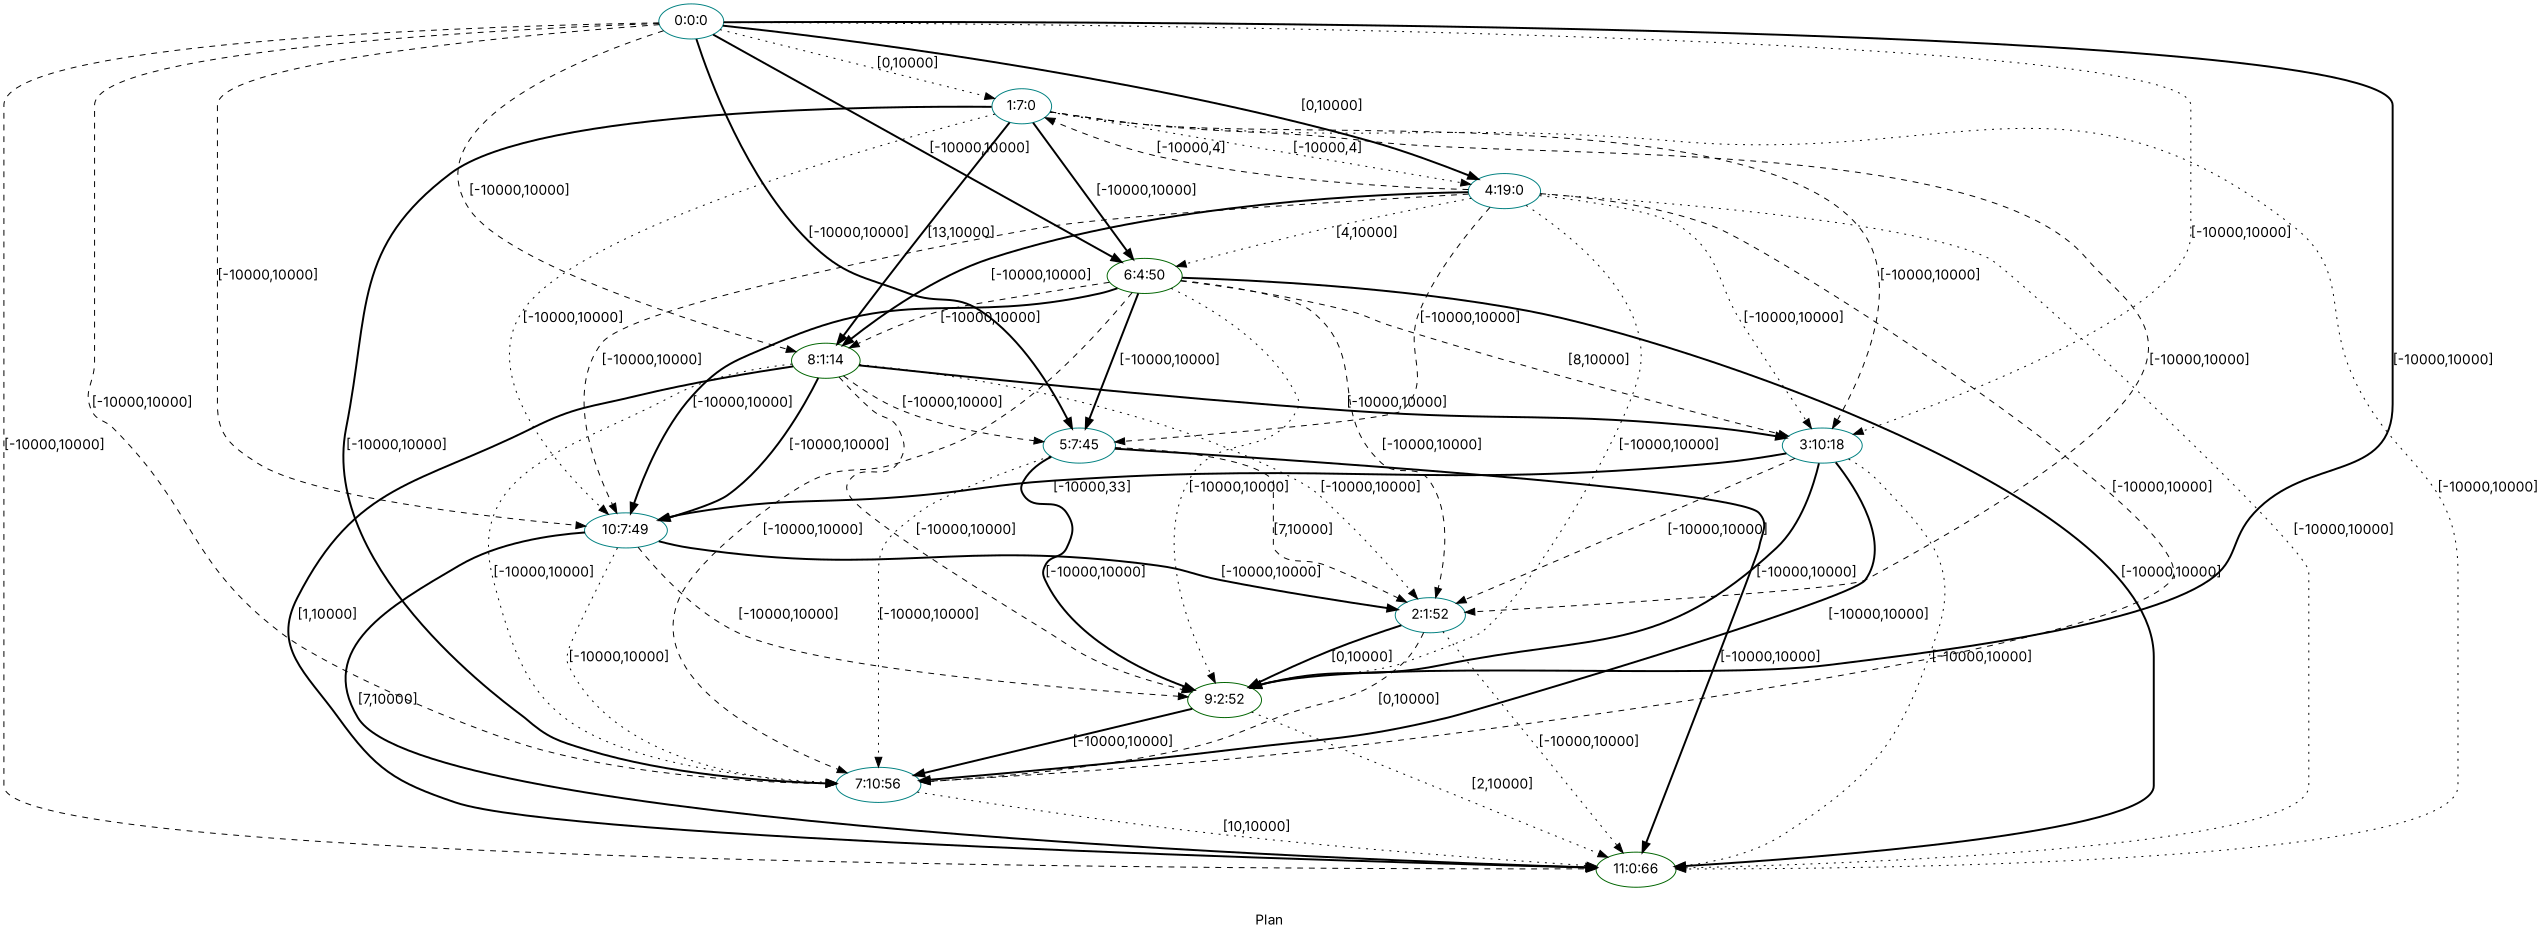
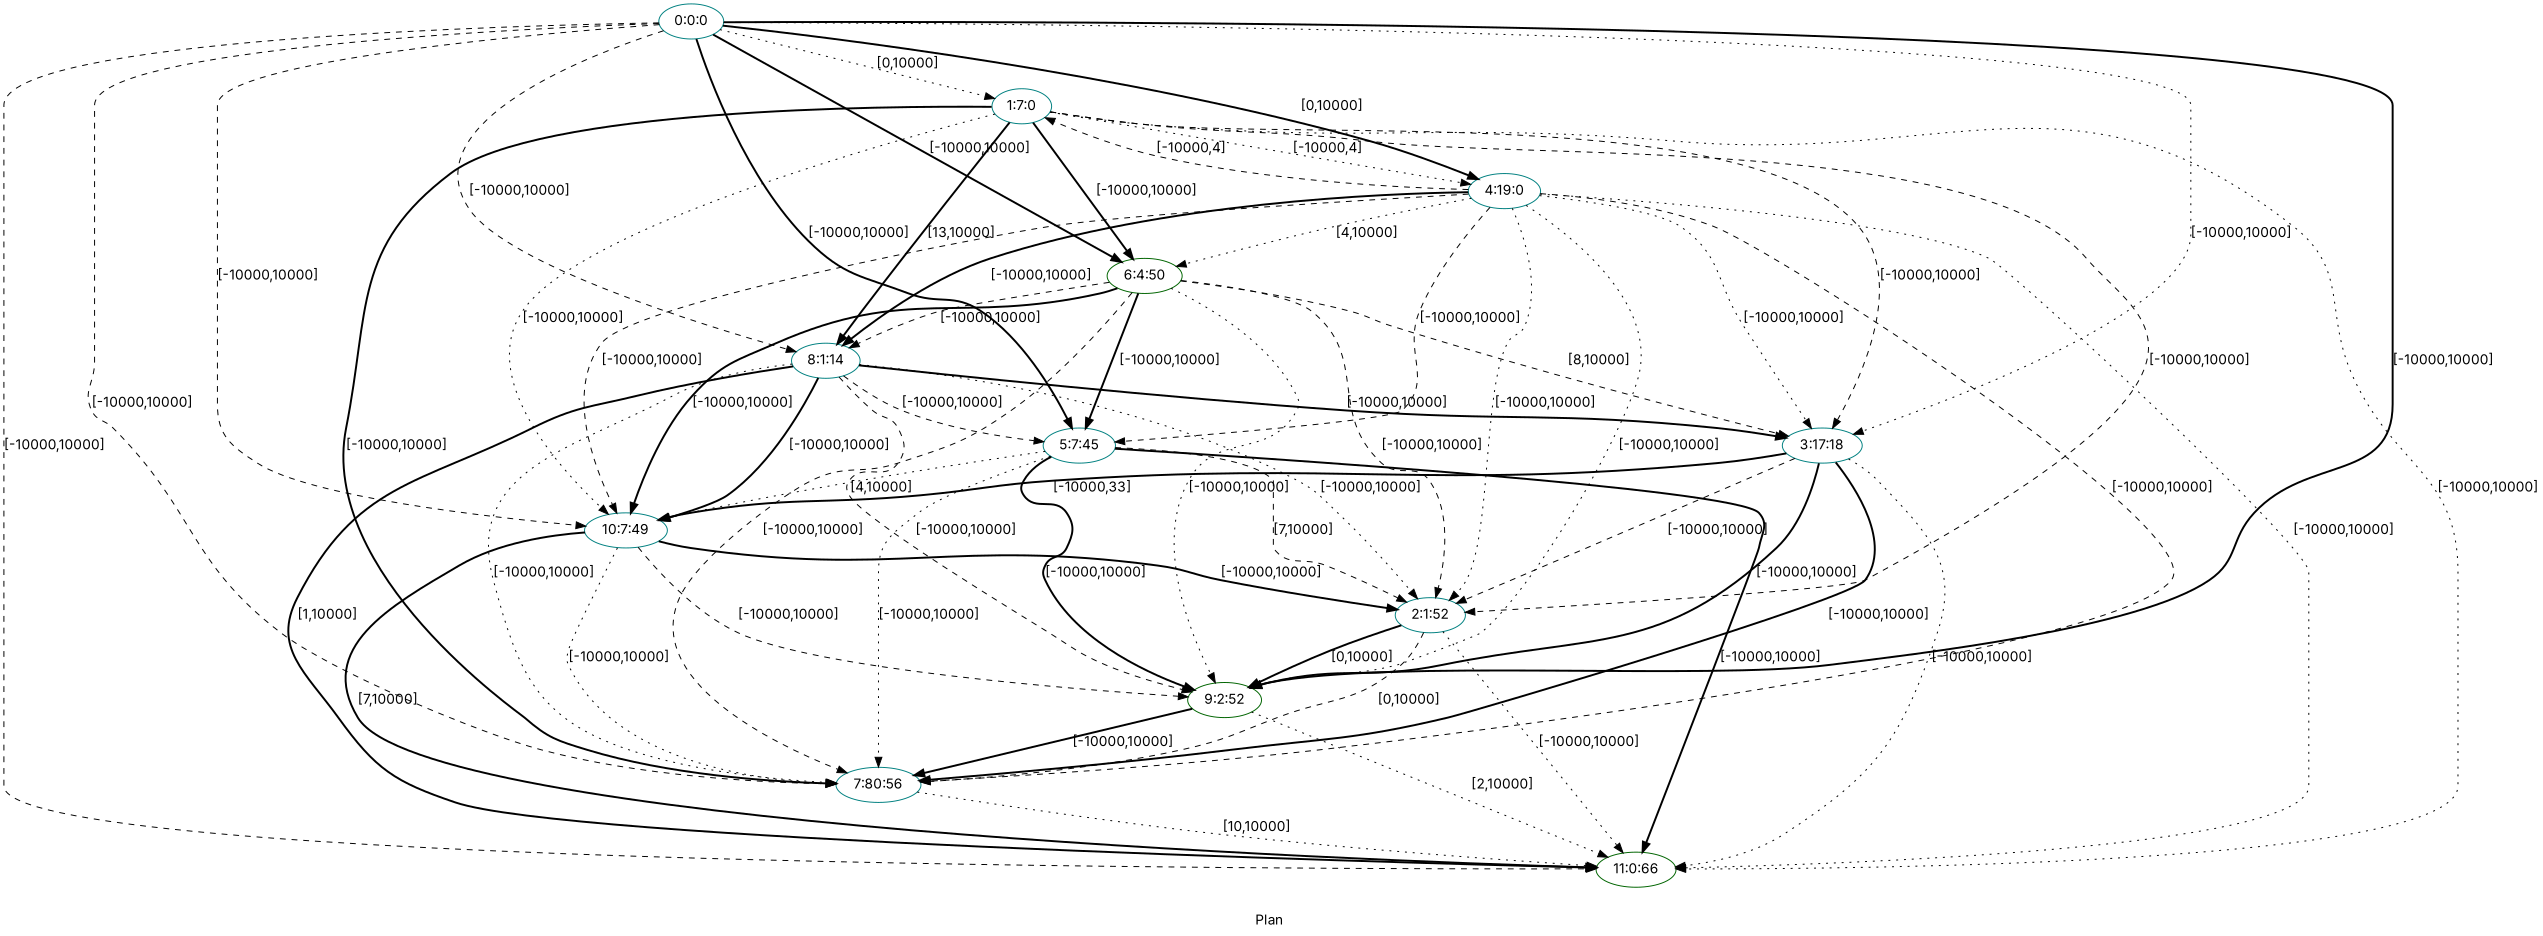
node "8:1:14": color darkgreen -> teal
edge "4:19:0" -> "2:1:52": added, label "[-10000,10000]"
node "3:10:18": label "3:10:18" -> "3:17:18"
edge "5:7:45" -> "10:7:49": added, label "[4,10000]"
edge "6:4:50" -> "11:0:66": removed, label "[-10000,10000]"
node "7:10:56": label "7:10:56" -> "7:80:56"
